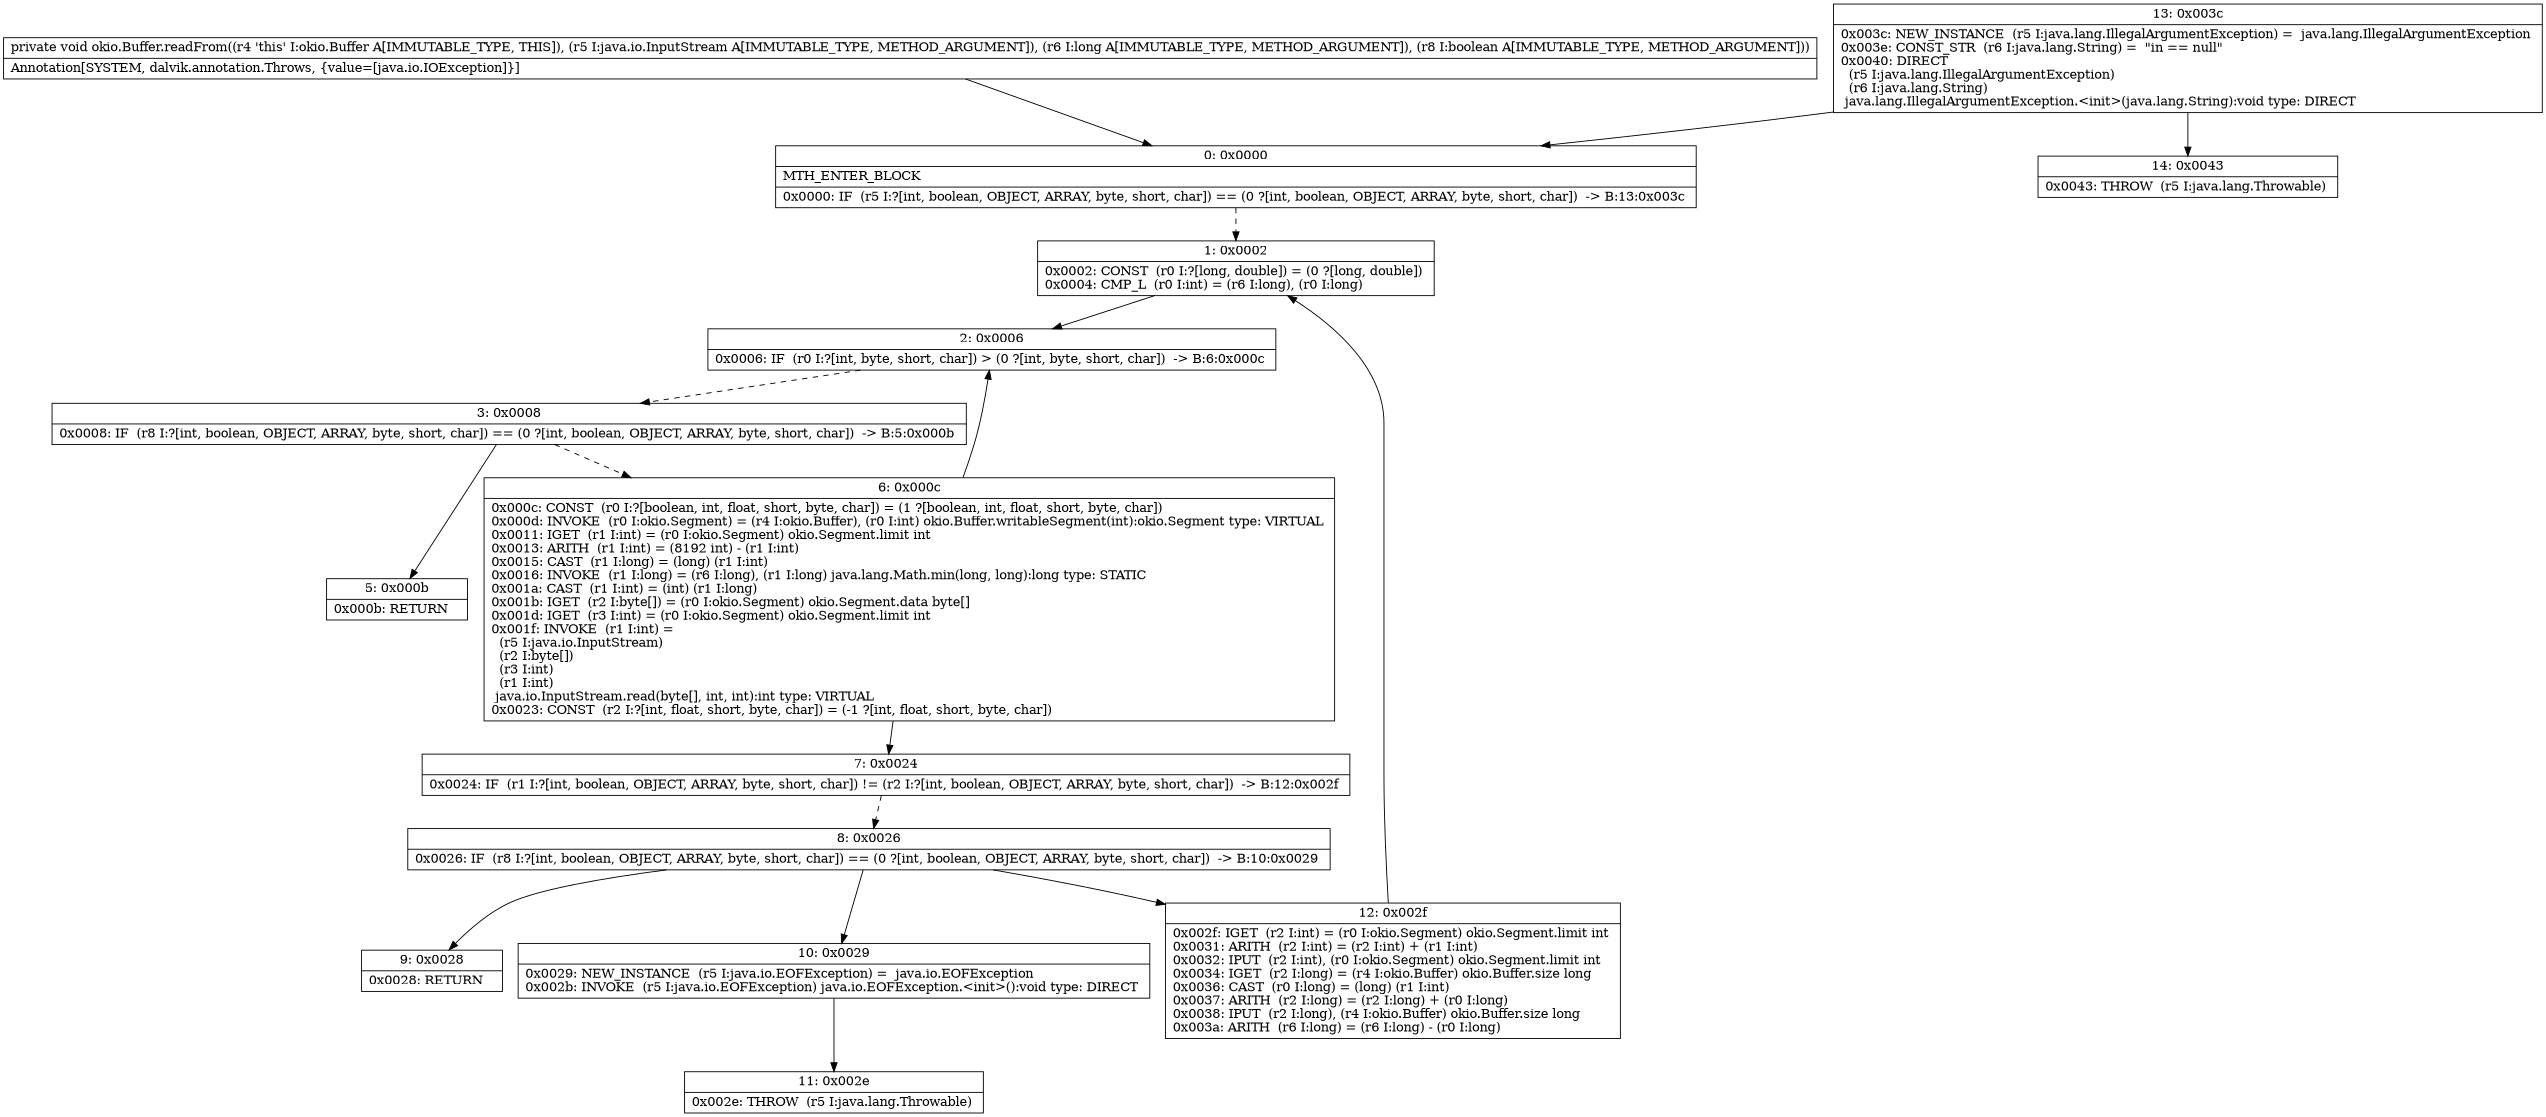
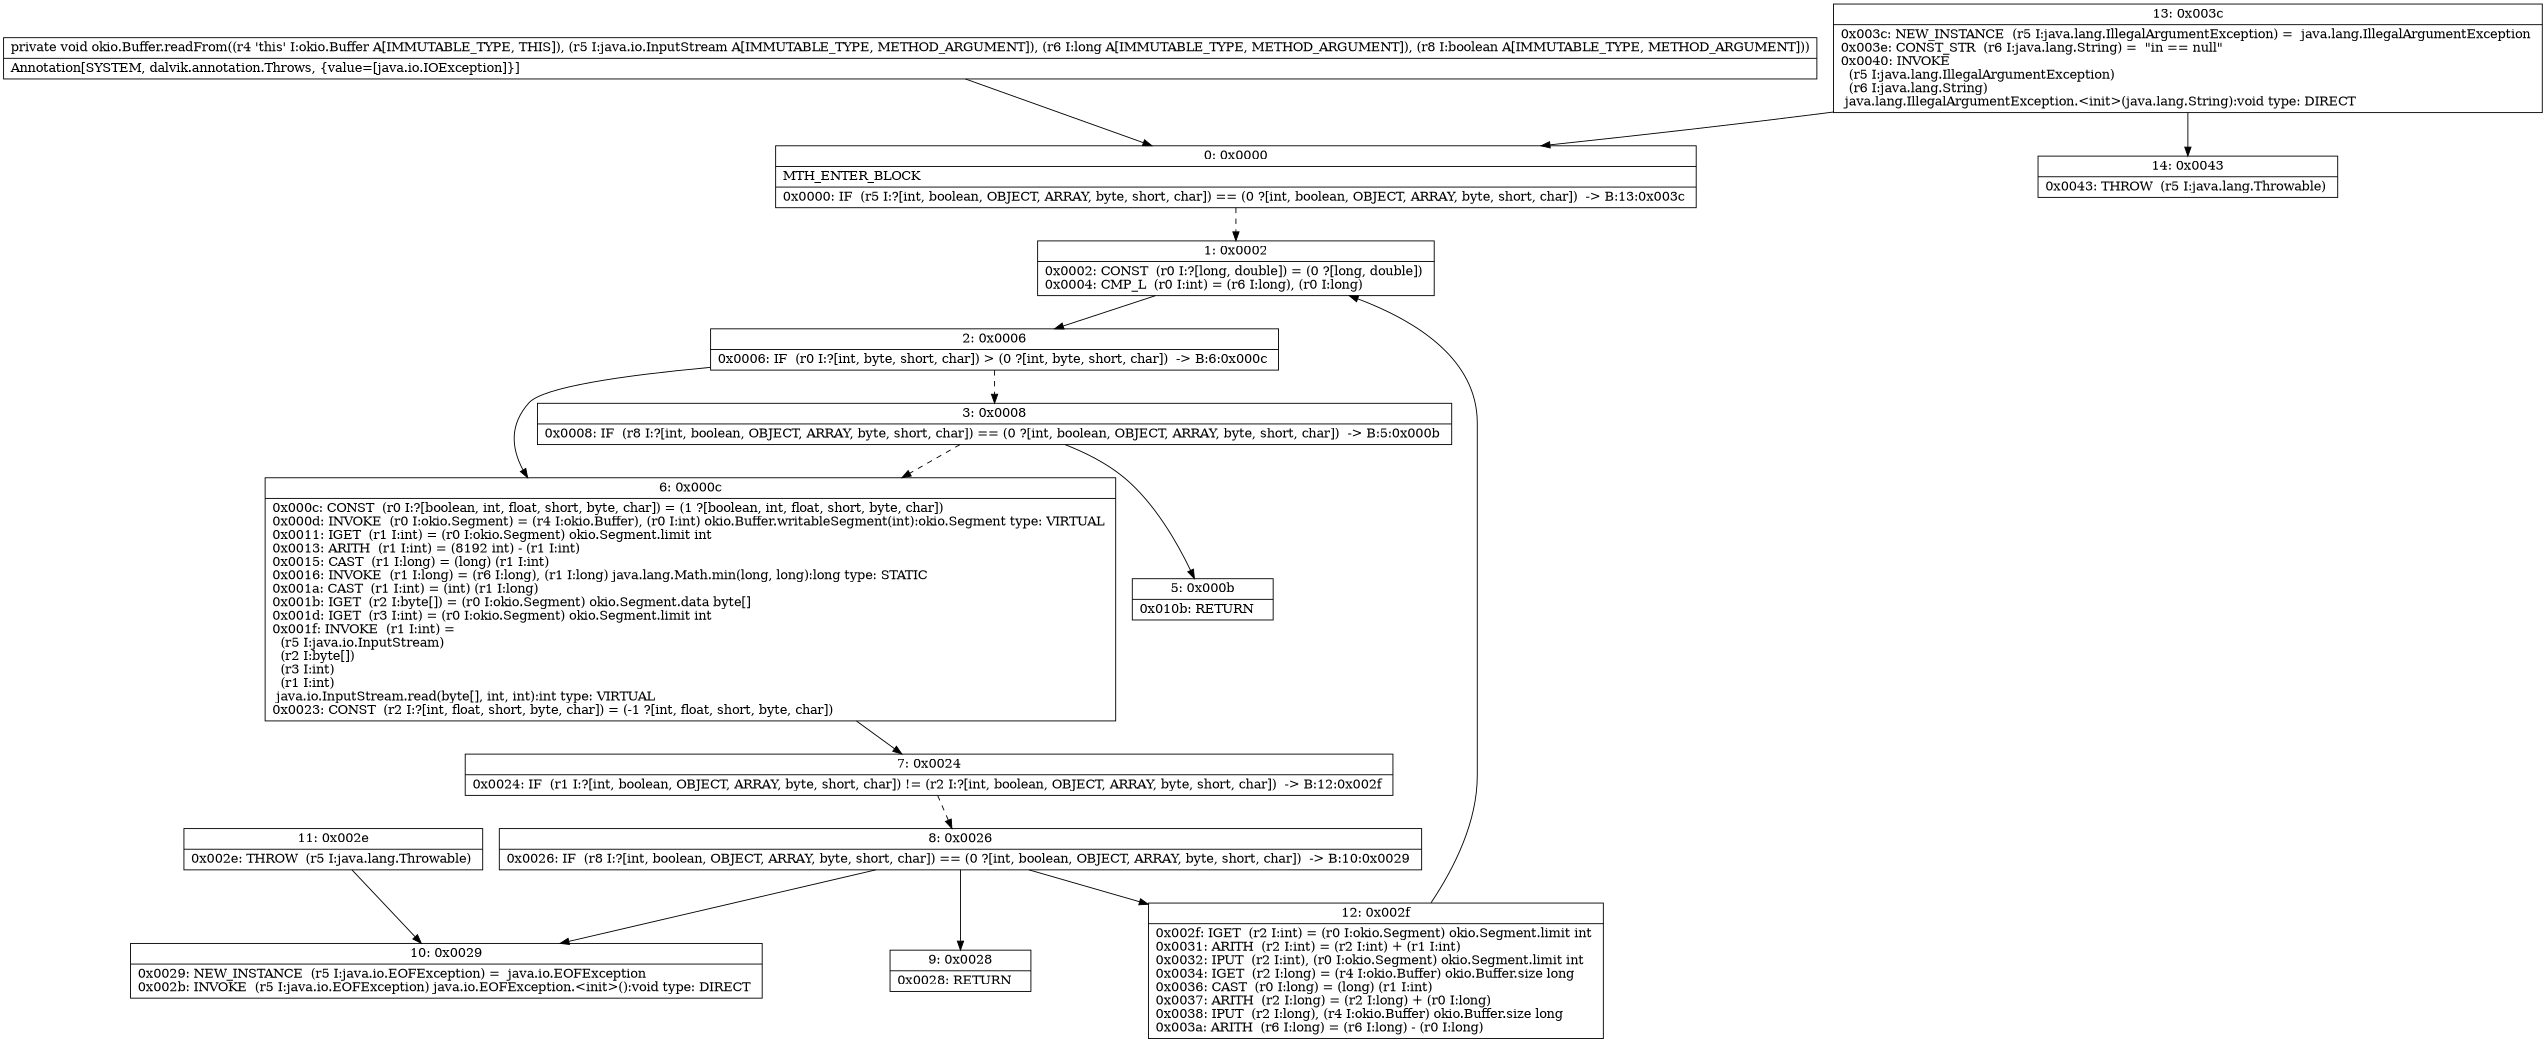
node "13: 0x003c": text "0x0040: DIRECT" -> "0x0040: INVOKE"
edge "6: 0x000c" -> "2: 0x0006": reversed
node "5: 0x000b": text "0x000b: RETURN" -> "0x010b: RETURN"
edge "10: 0x0029" -> "11: 0x002e": reversed
